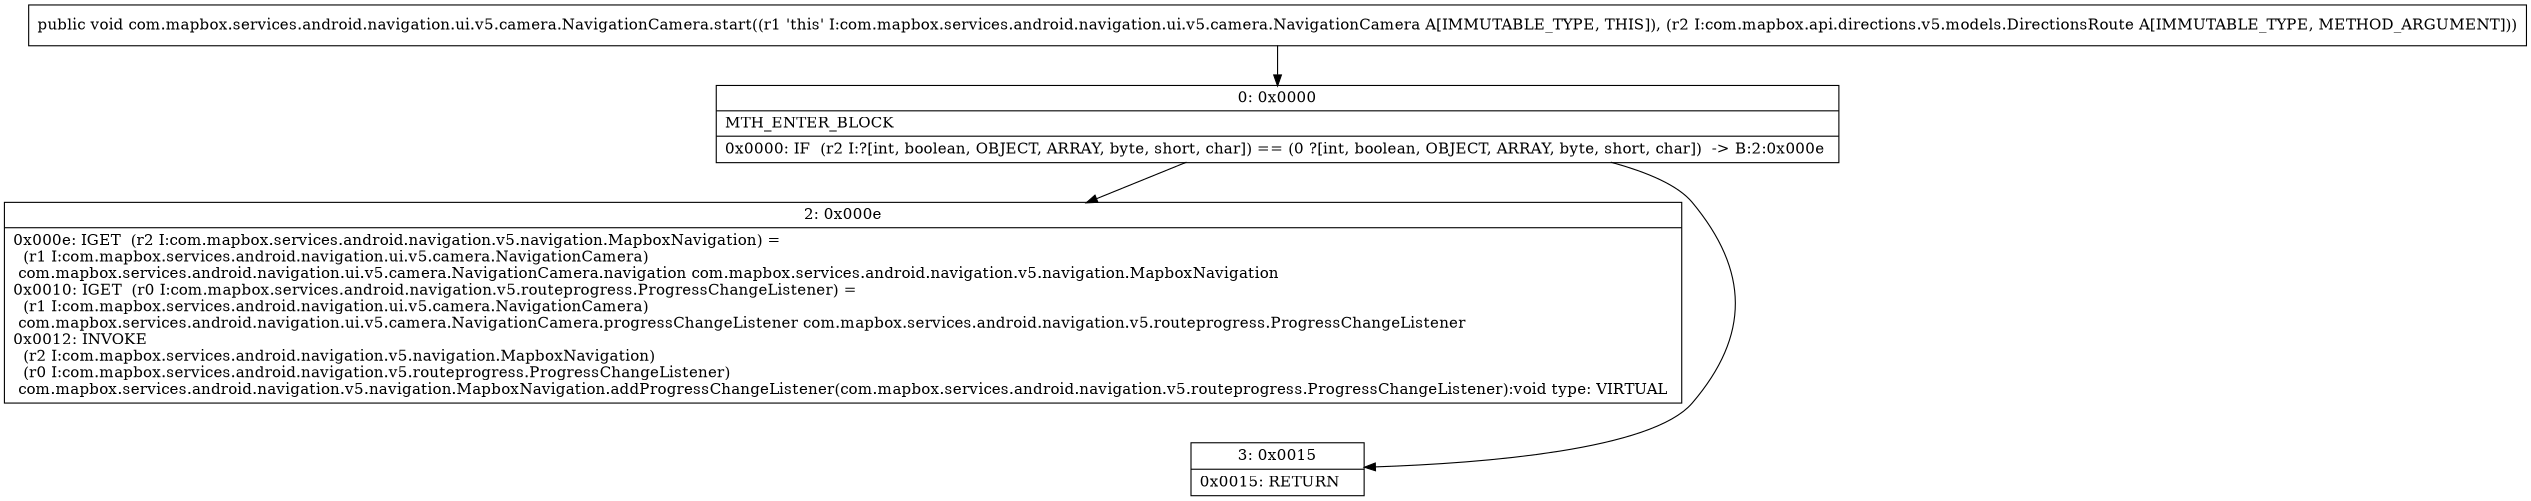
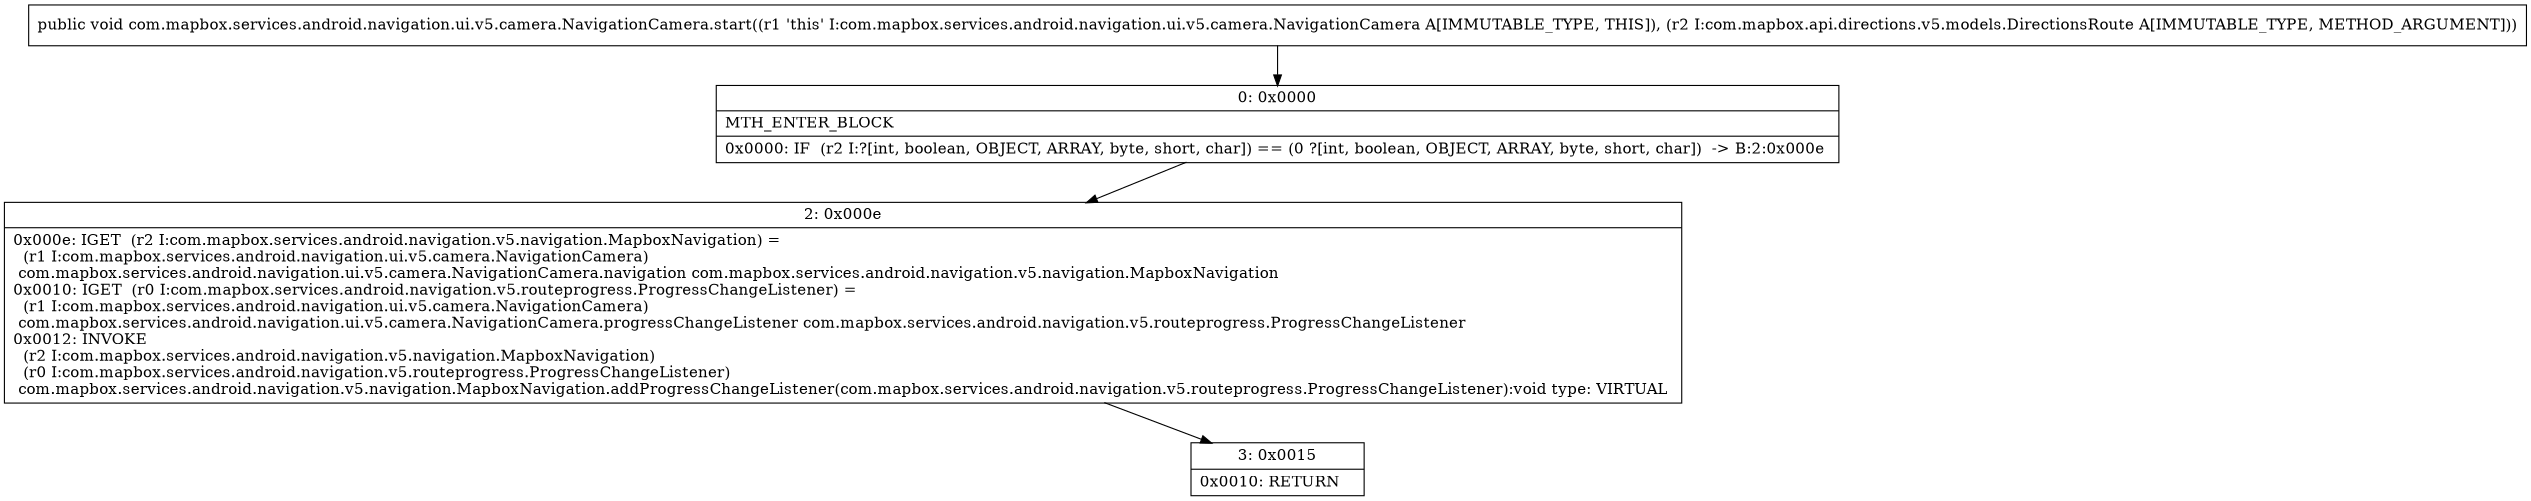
edge "0: 0x0000" -> "3: 0x0015": now "2: 0x000e" -> "3: 0x0015"
node "3: 0x0015": text "0x0015: RETURN" -> "0x0010: RETURN"
